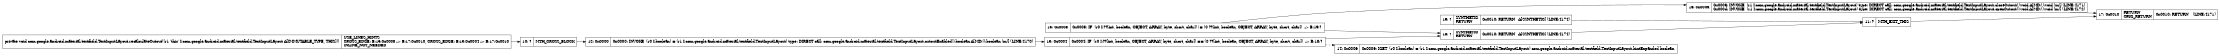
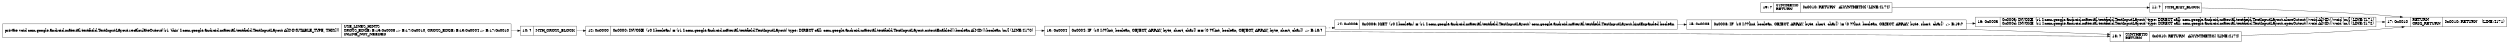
node "11: ?": text "MTH_EXIT_THIS" -> "MTH_EXIT_BLOCK"
edge "14: 0x0006" -> "15: 0x0008": added
edge "18: ?" -> "11: ?": now "18: ?" -> "17: 0x0010"
